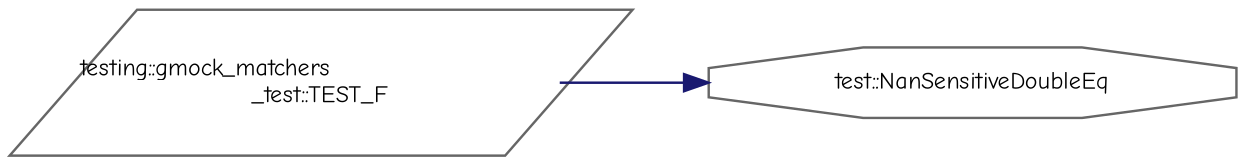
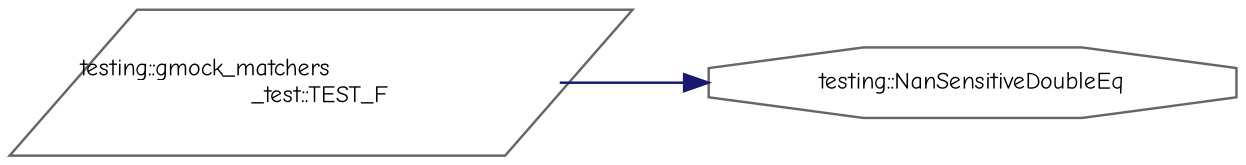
node "test::NanSensitiveDoubleEq": label "test::NanSensitiveDoubleEq" -> "testing::NanSensitiveDoubleEq"
